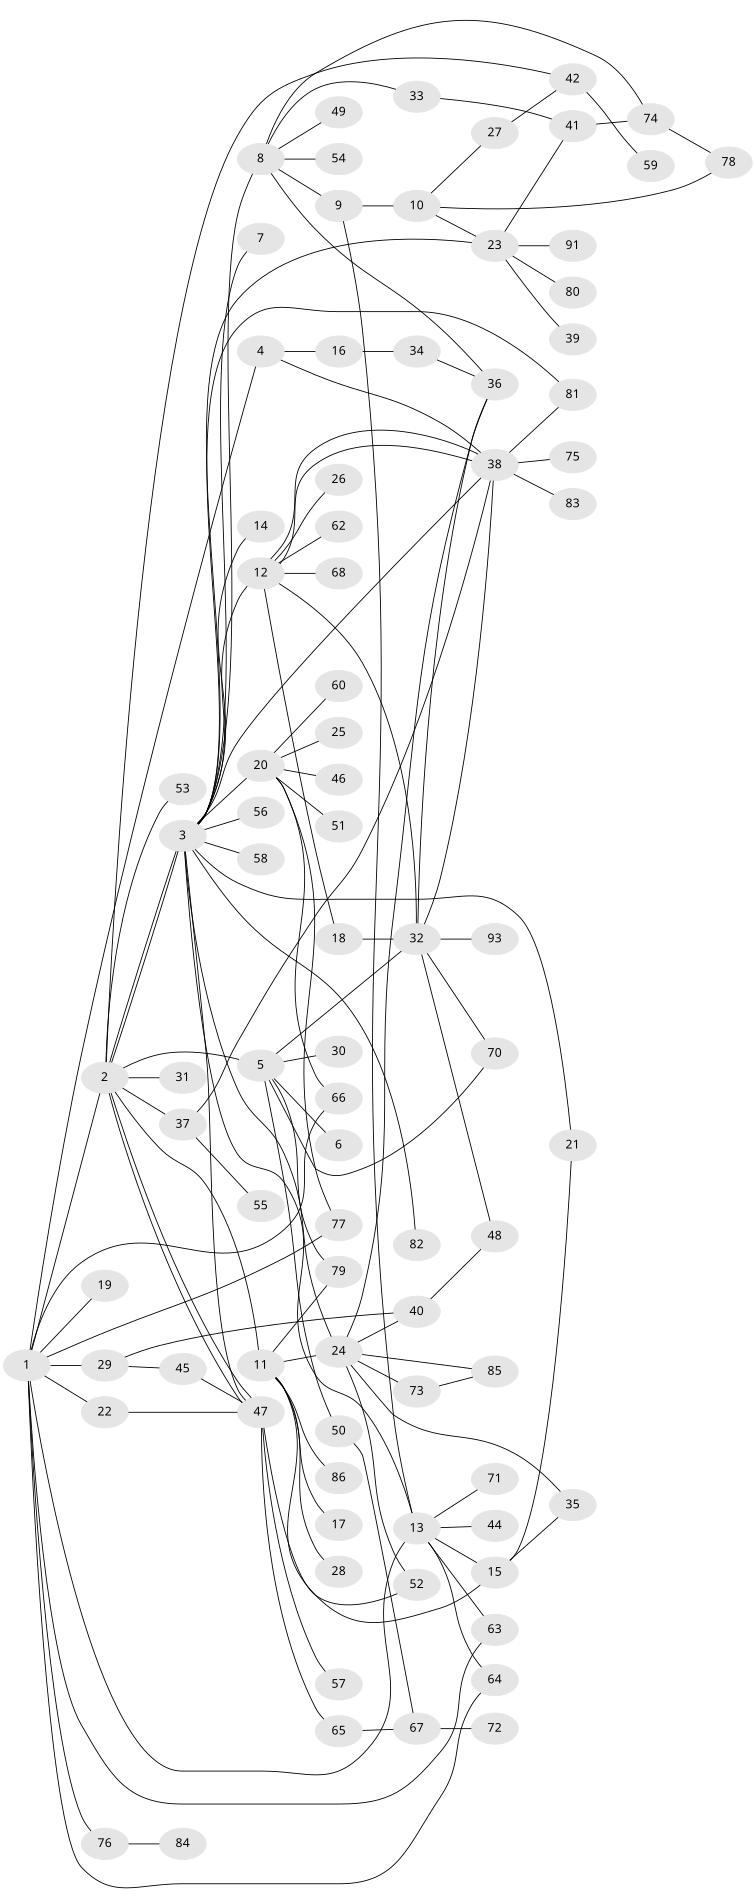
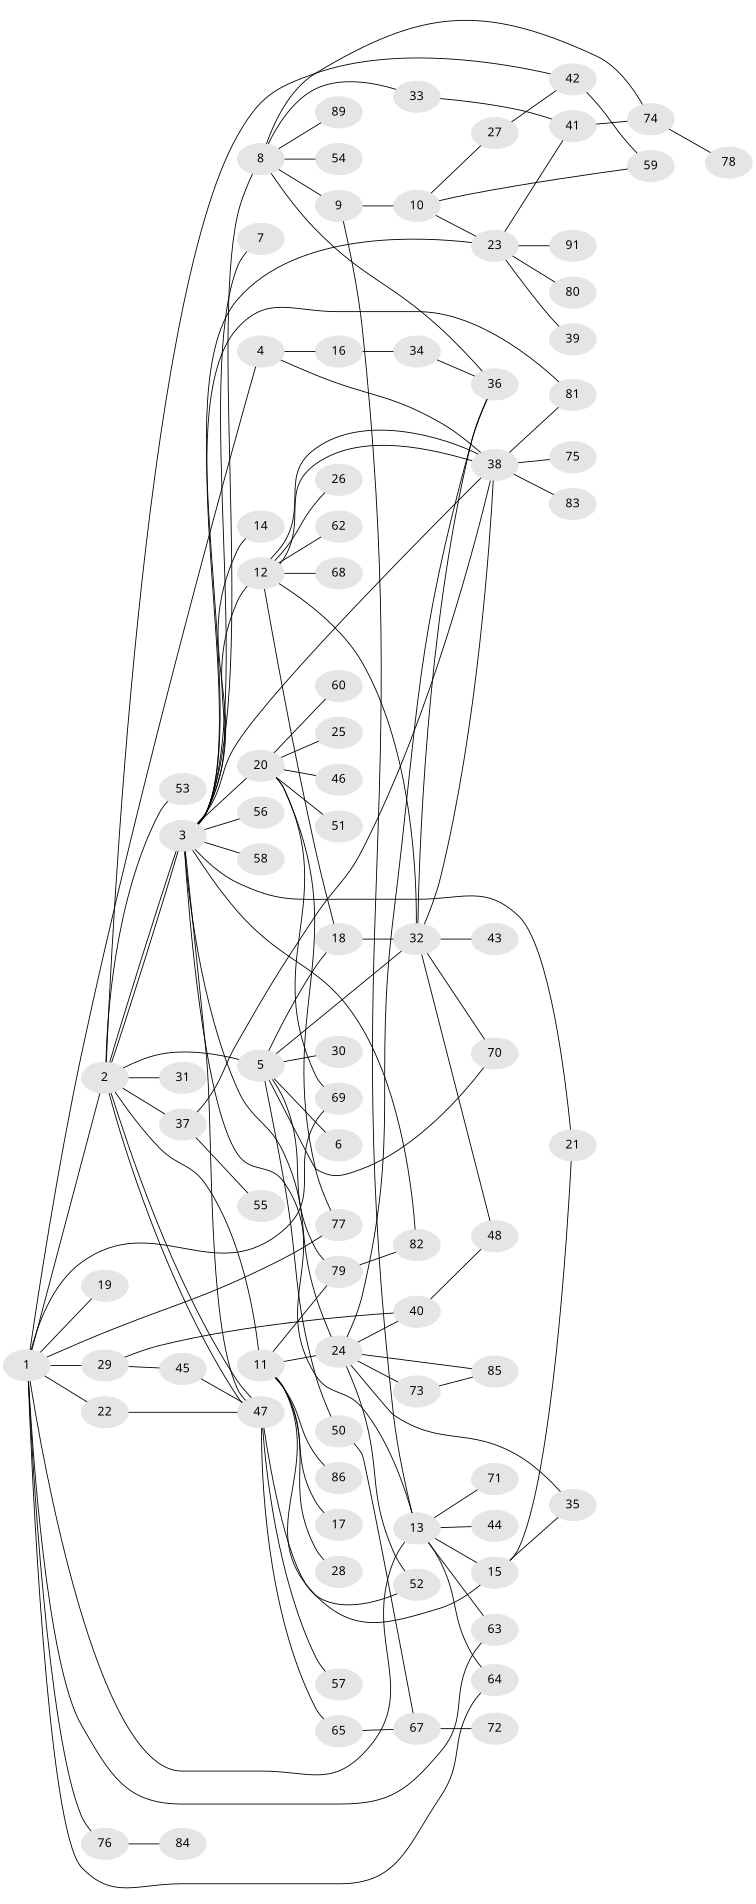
node "49": label "49" -> "89"
edge "78" -- "10": now "59" -- "10"
node "93": label "93" -> "43"
edge "18" -- "5": added
node "66": label "66" -> "69"
edge "82" -- "79": added
